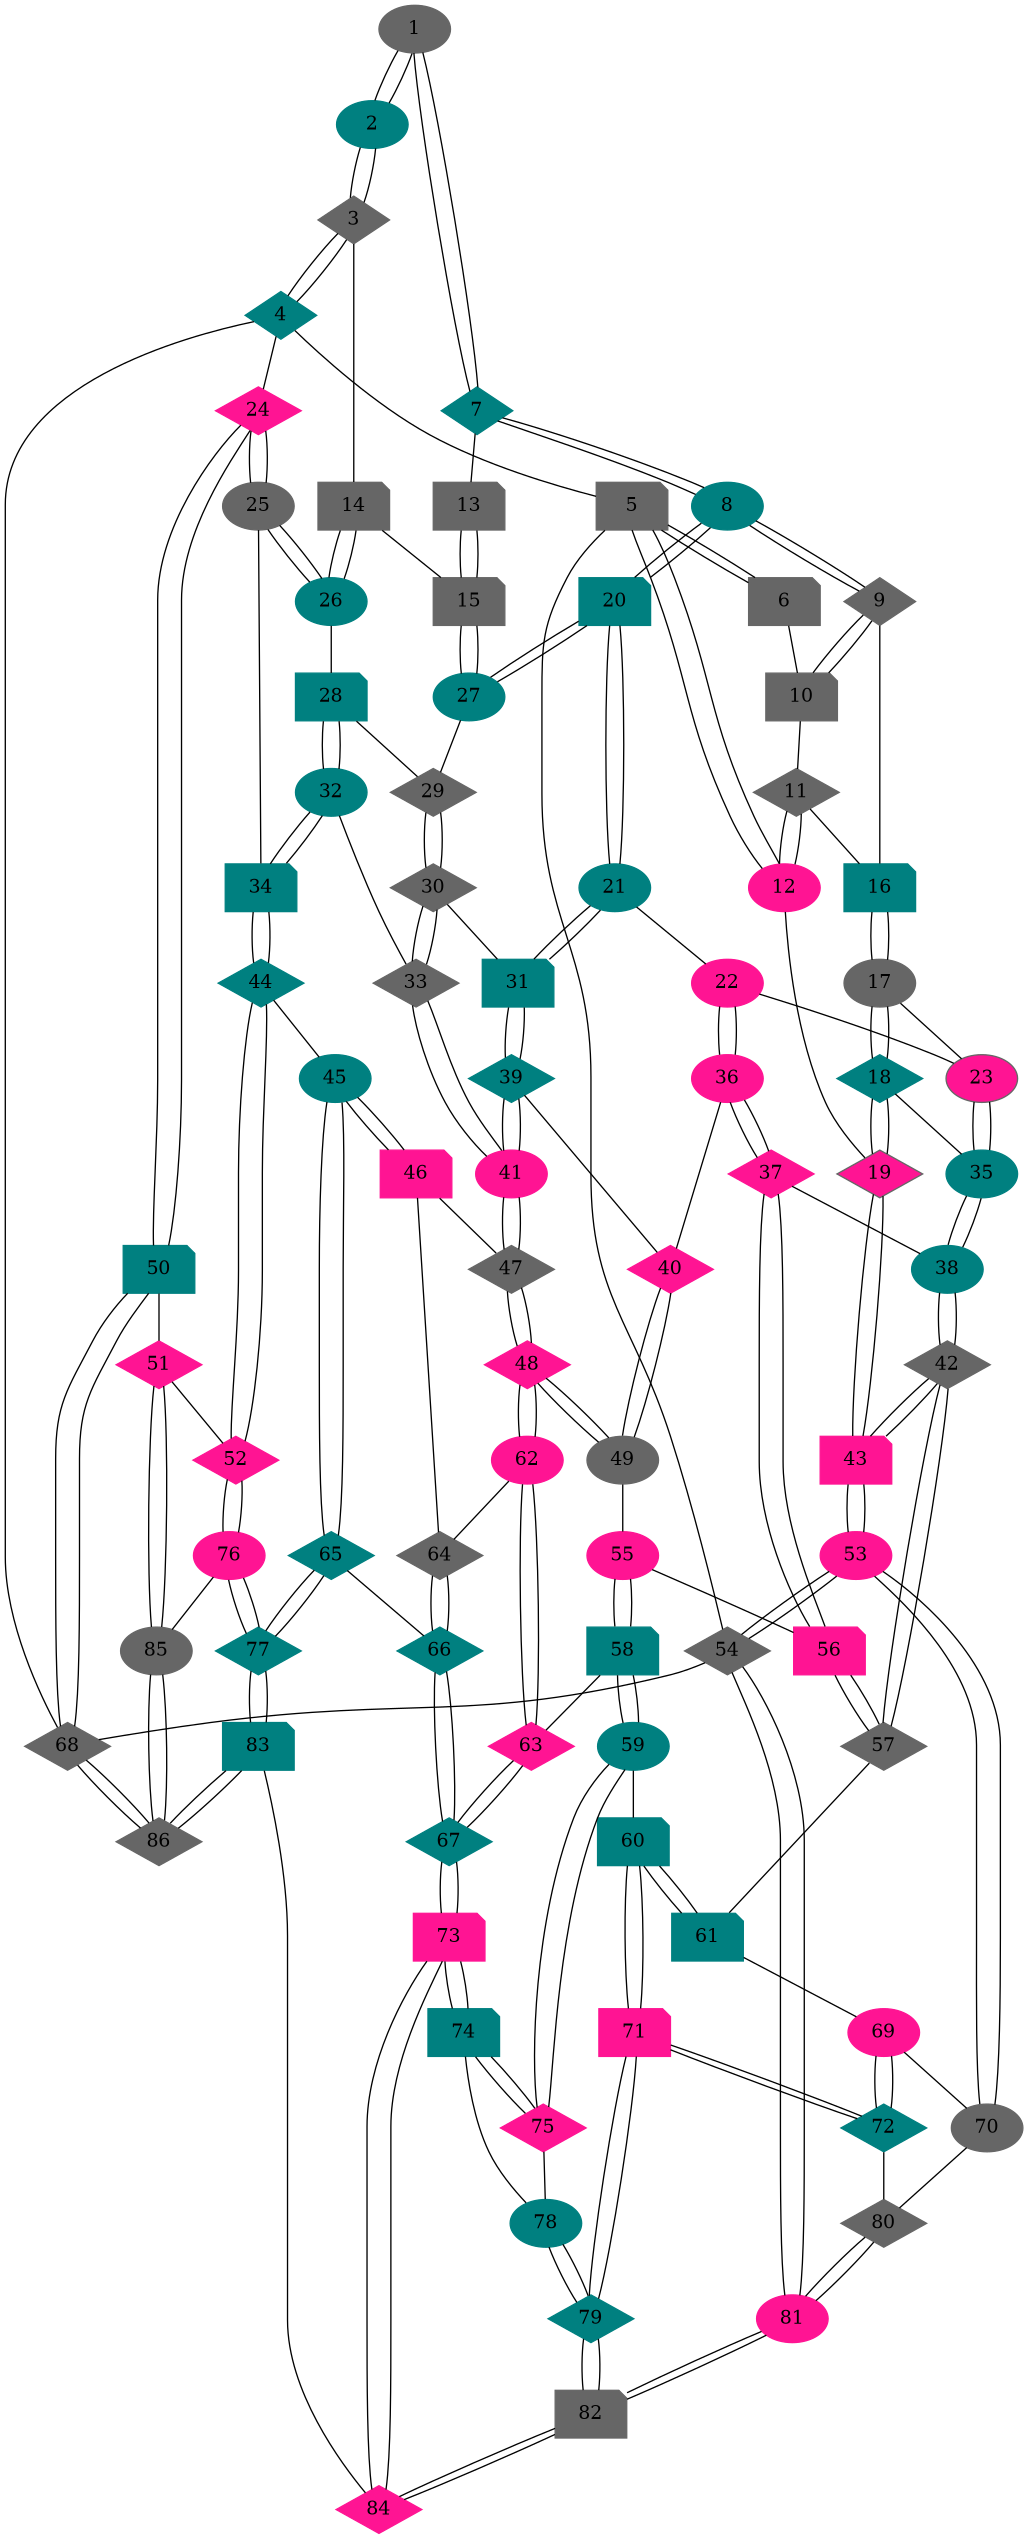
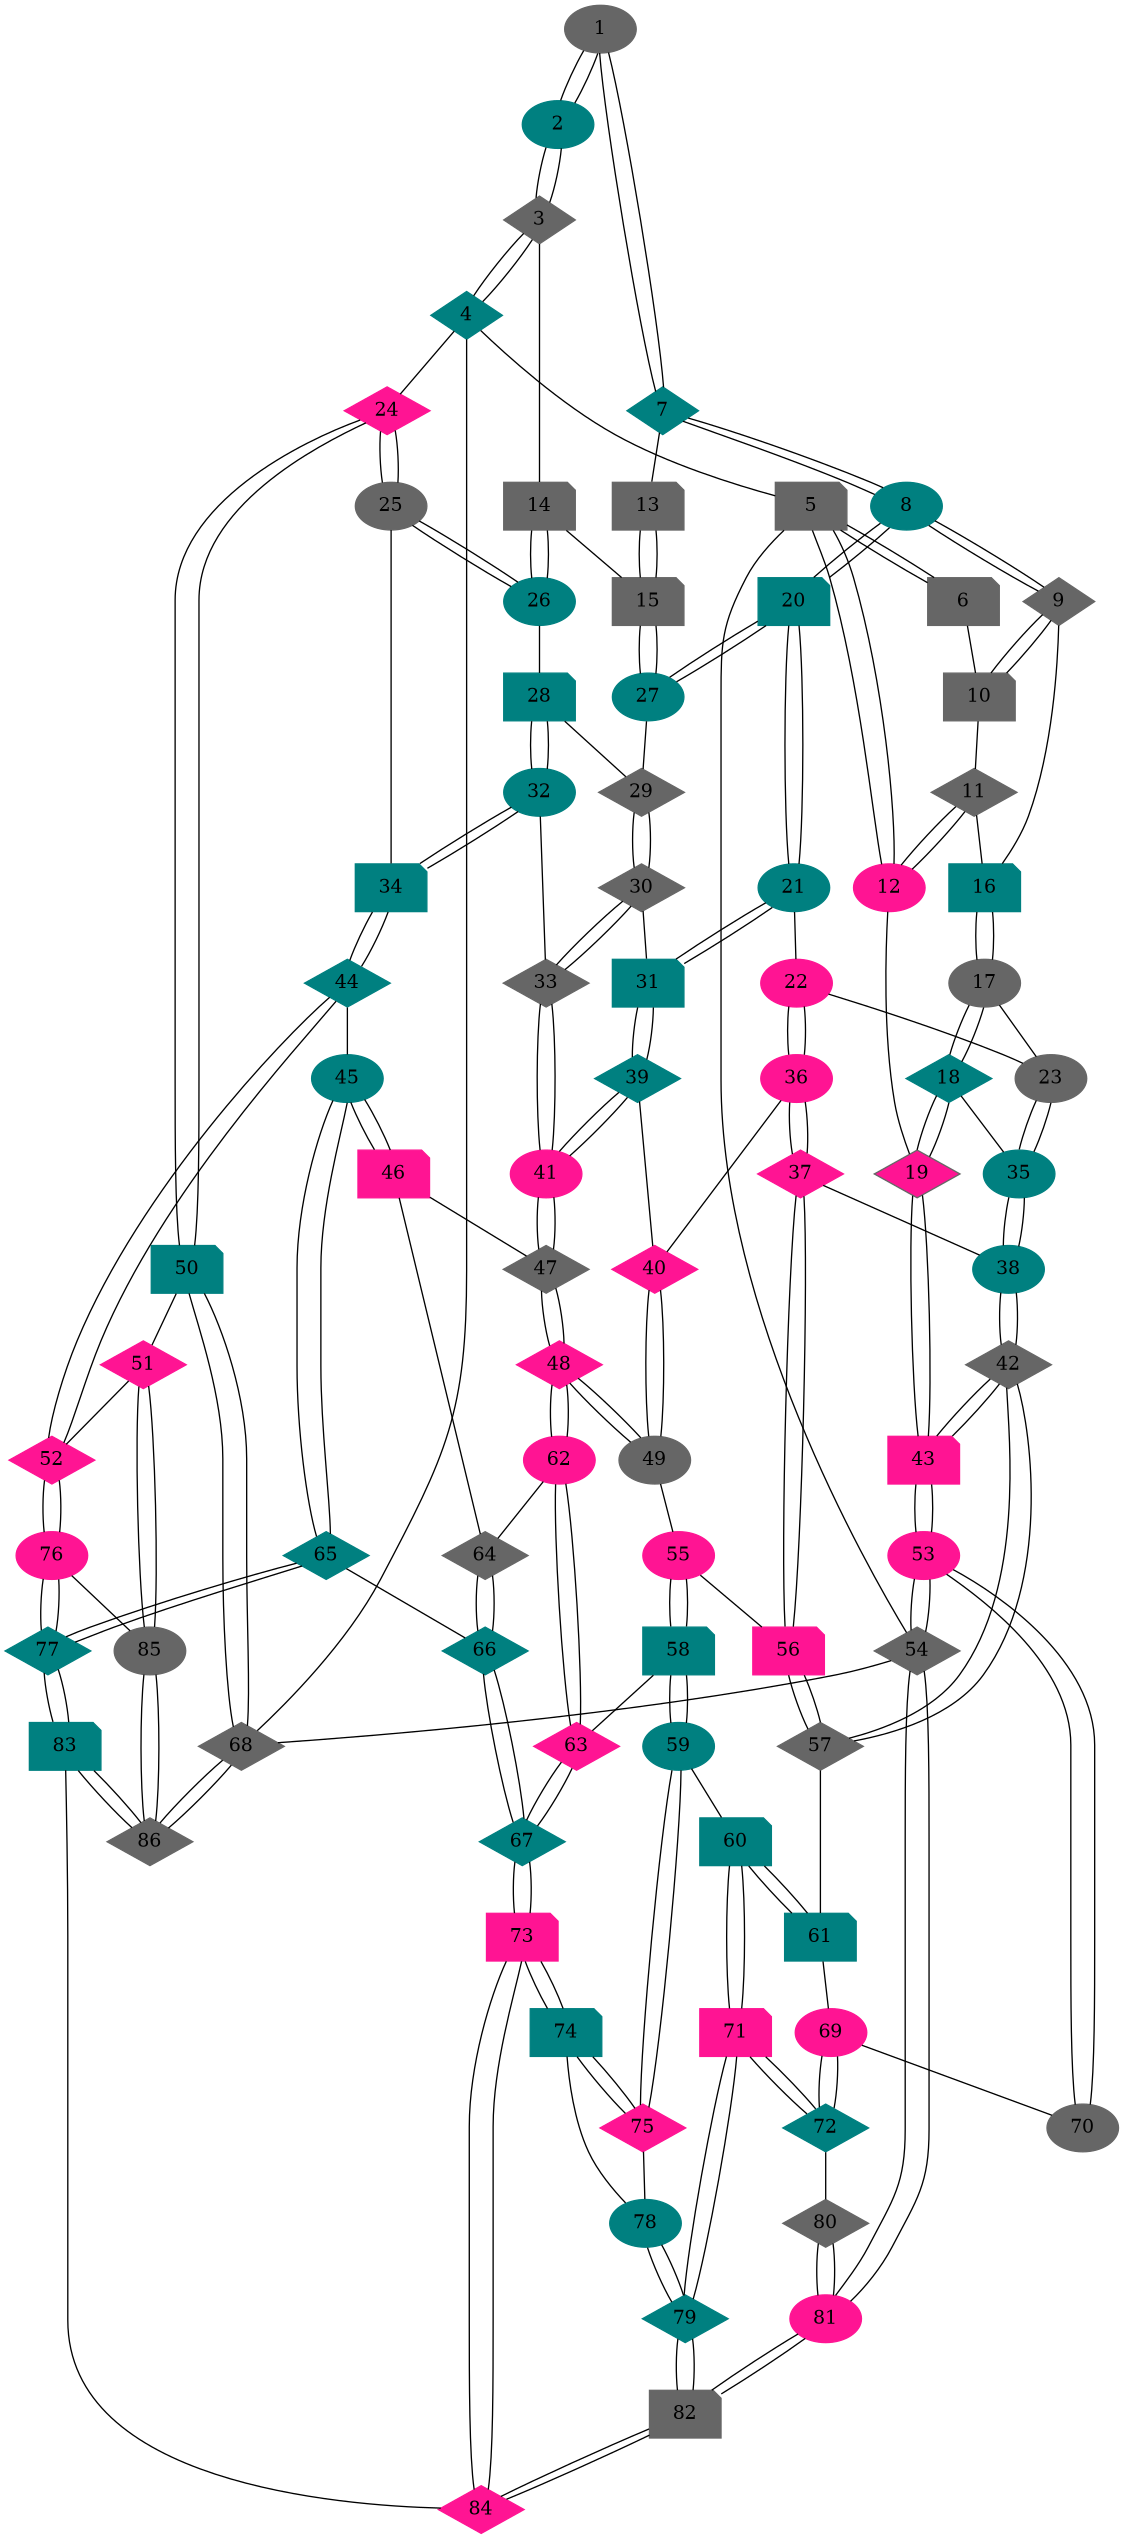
node "23": fillcolor deeppink -> gray40
edge "70" -- "80": removed
